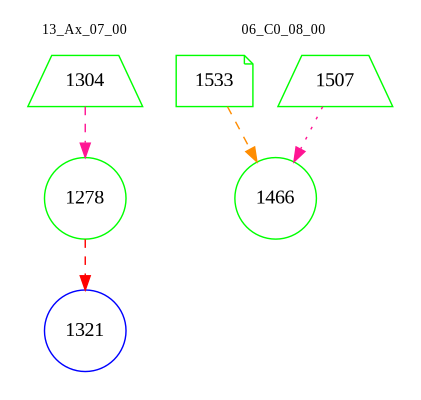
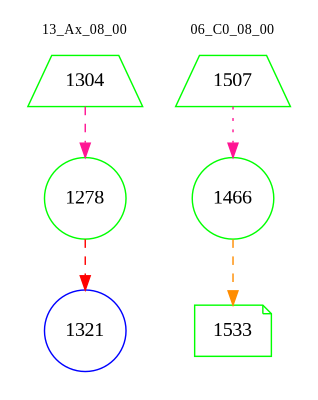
cluster "13_Ax_07_00": label "13_Ax_07_00" -> "13_Ax_08_00"
edge "1533" -> "1466": reversed
